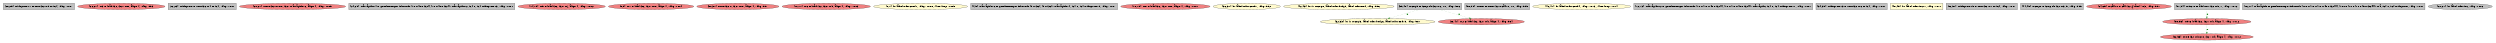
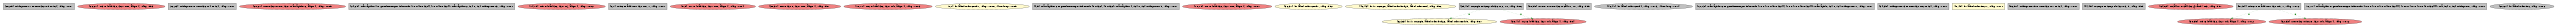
node "[6/7]  %inc = add nsw i32 %8, 1, !dbg !1007": added
node "[46/47]  br label %for.cond4, !dbg !1013, !llvm.loop !1014": fillcolor lemonchiffon -> grey
edge "[50/55]  %9 = load i32, i32* %k, align 4, !dbg !1012" -> "[52/53]  store i32 %inc18, i32* %k, align 4, !dbg !1012": now "[51/54]  %inc18 = add nsw i32 %9, 1, !dbg !1012" -> "[52/53]  store i32 %inc18, i32* %k, align 4, !dbg !1012"
